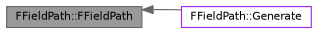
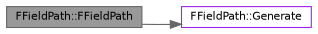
edge "FFieldPath::Generate" -> "FFieldPath::FFieldPath": reversed
